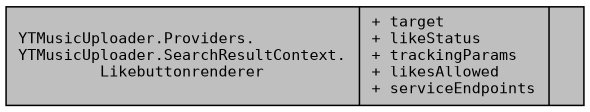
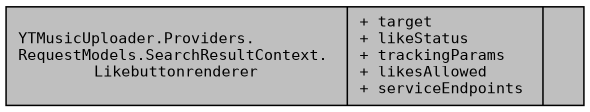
node "YTMusicUploader.Providers.": text "YTMusicUploader.SearchResultContext." -> "RequestModels.SearchResultContext."
